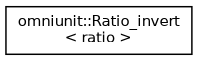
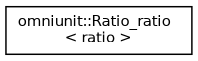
node "omniunit::Ratio_invert < ratio >": label "omniunit::Ratio_invert < ratio >" -> "omniunit::Ratio_ratio < ratio >"
